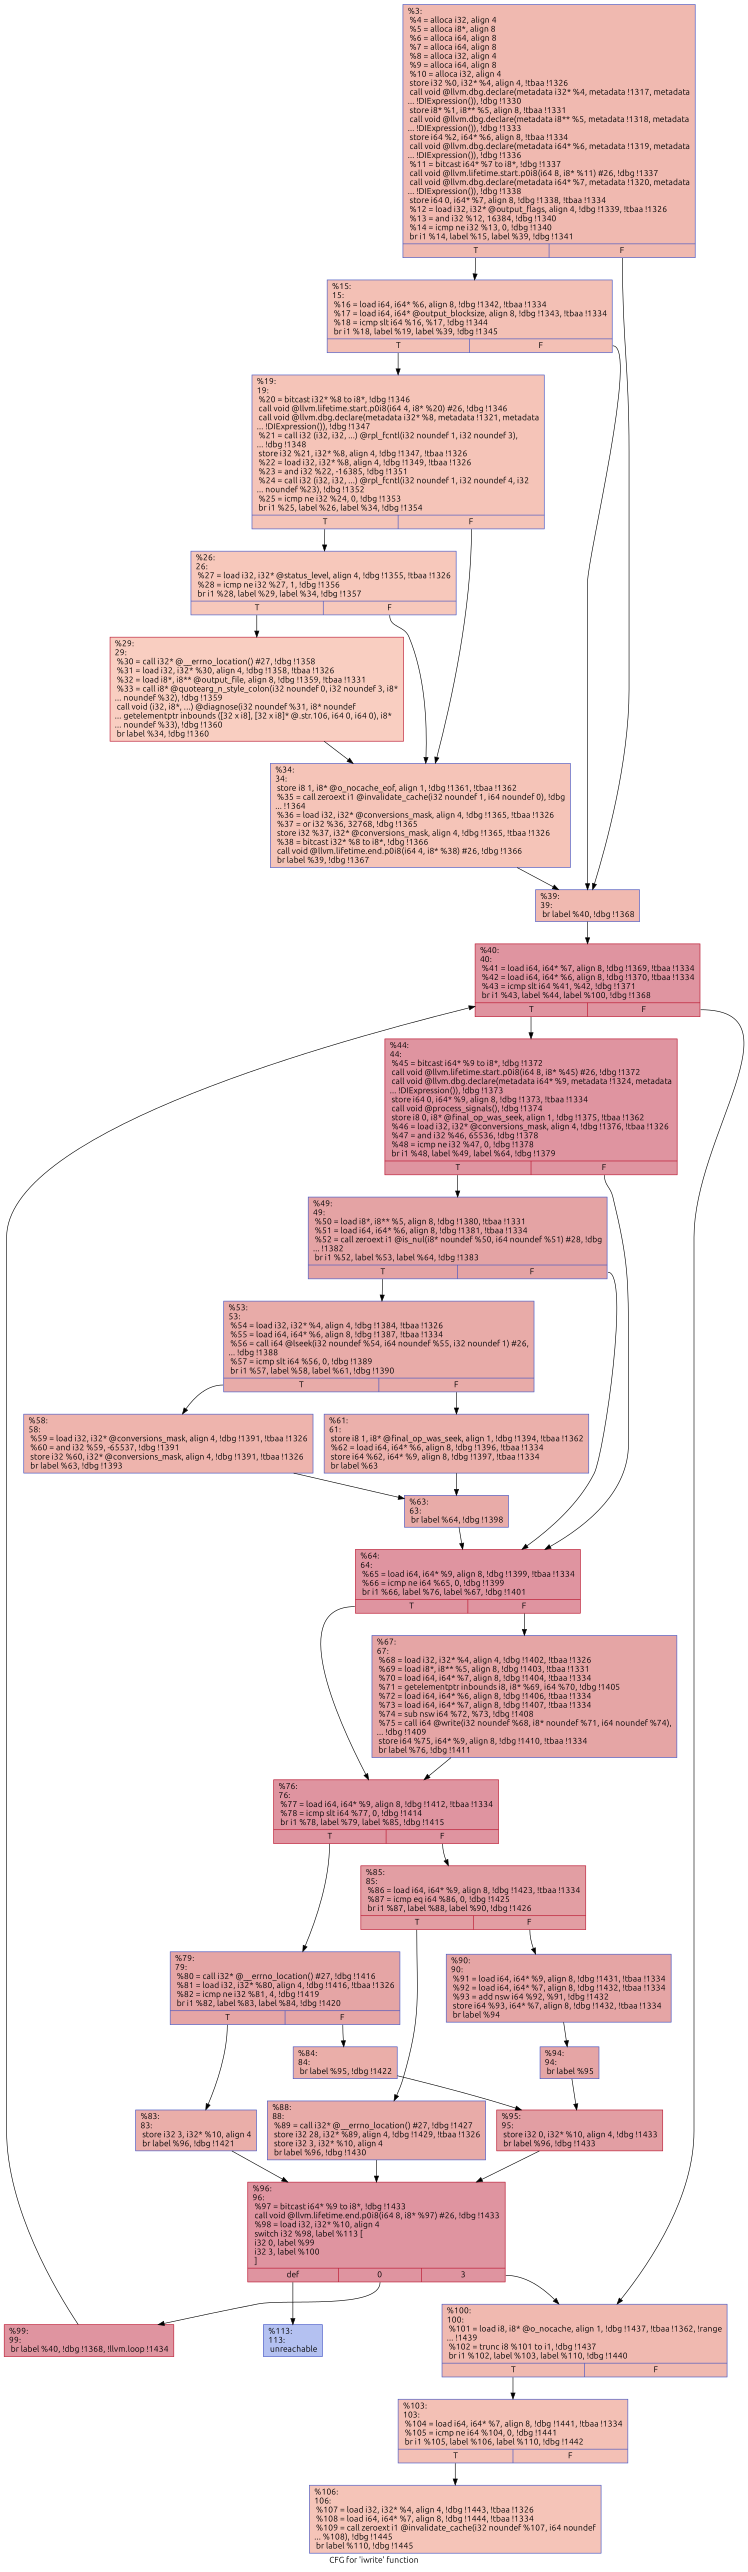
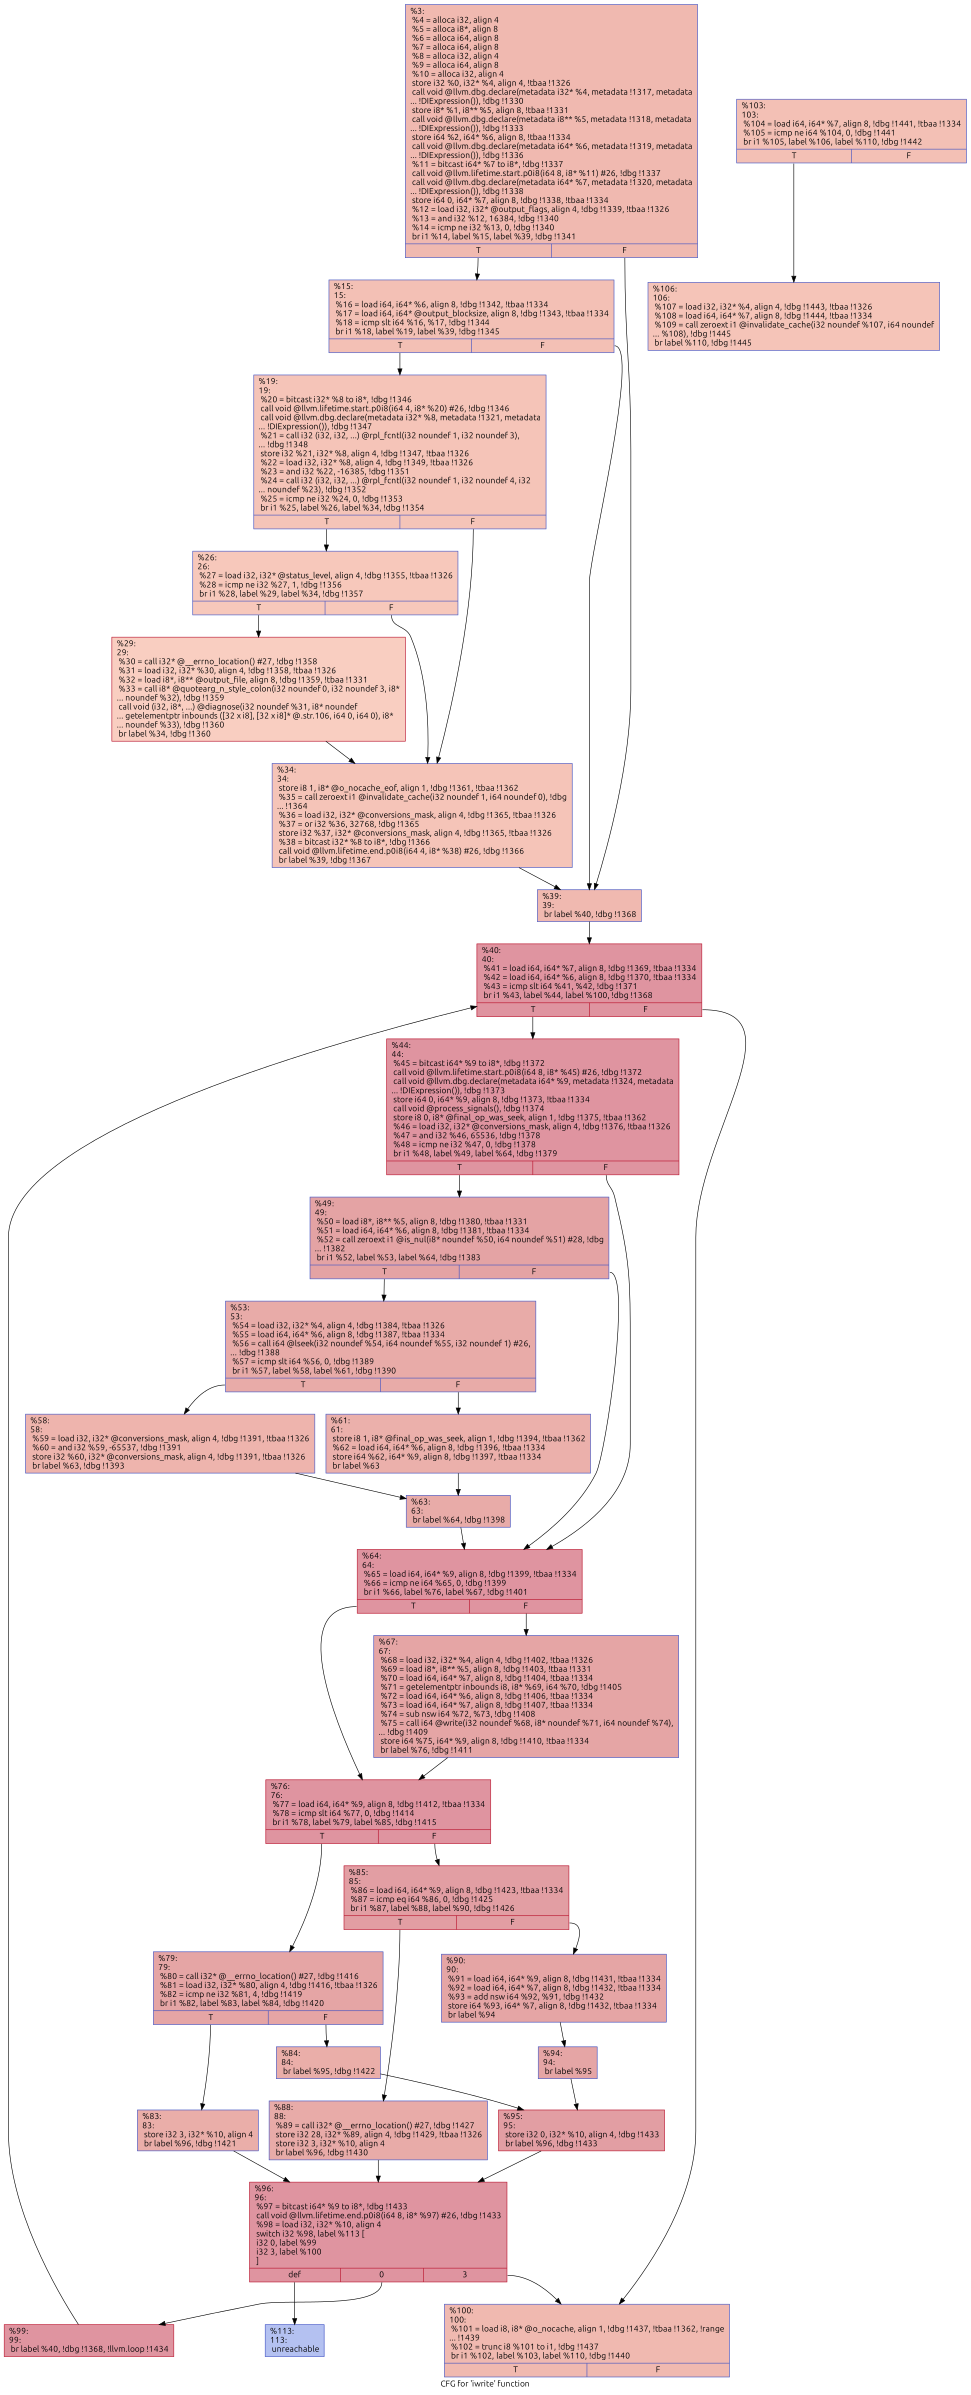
edge "%100:" -> "%103:": removed
